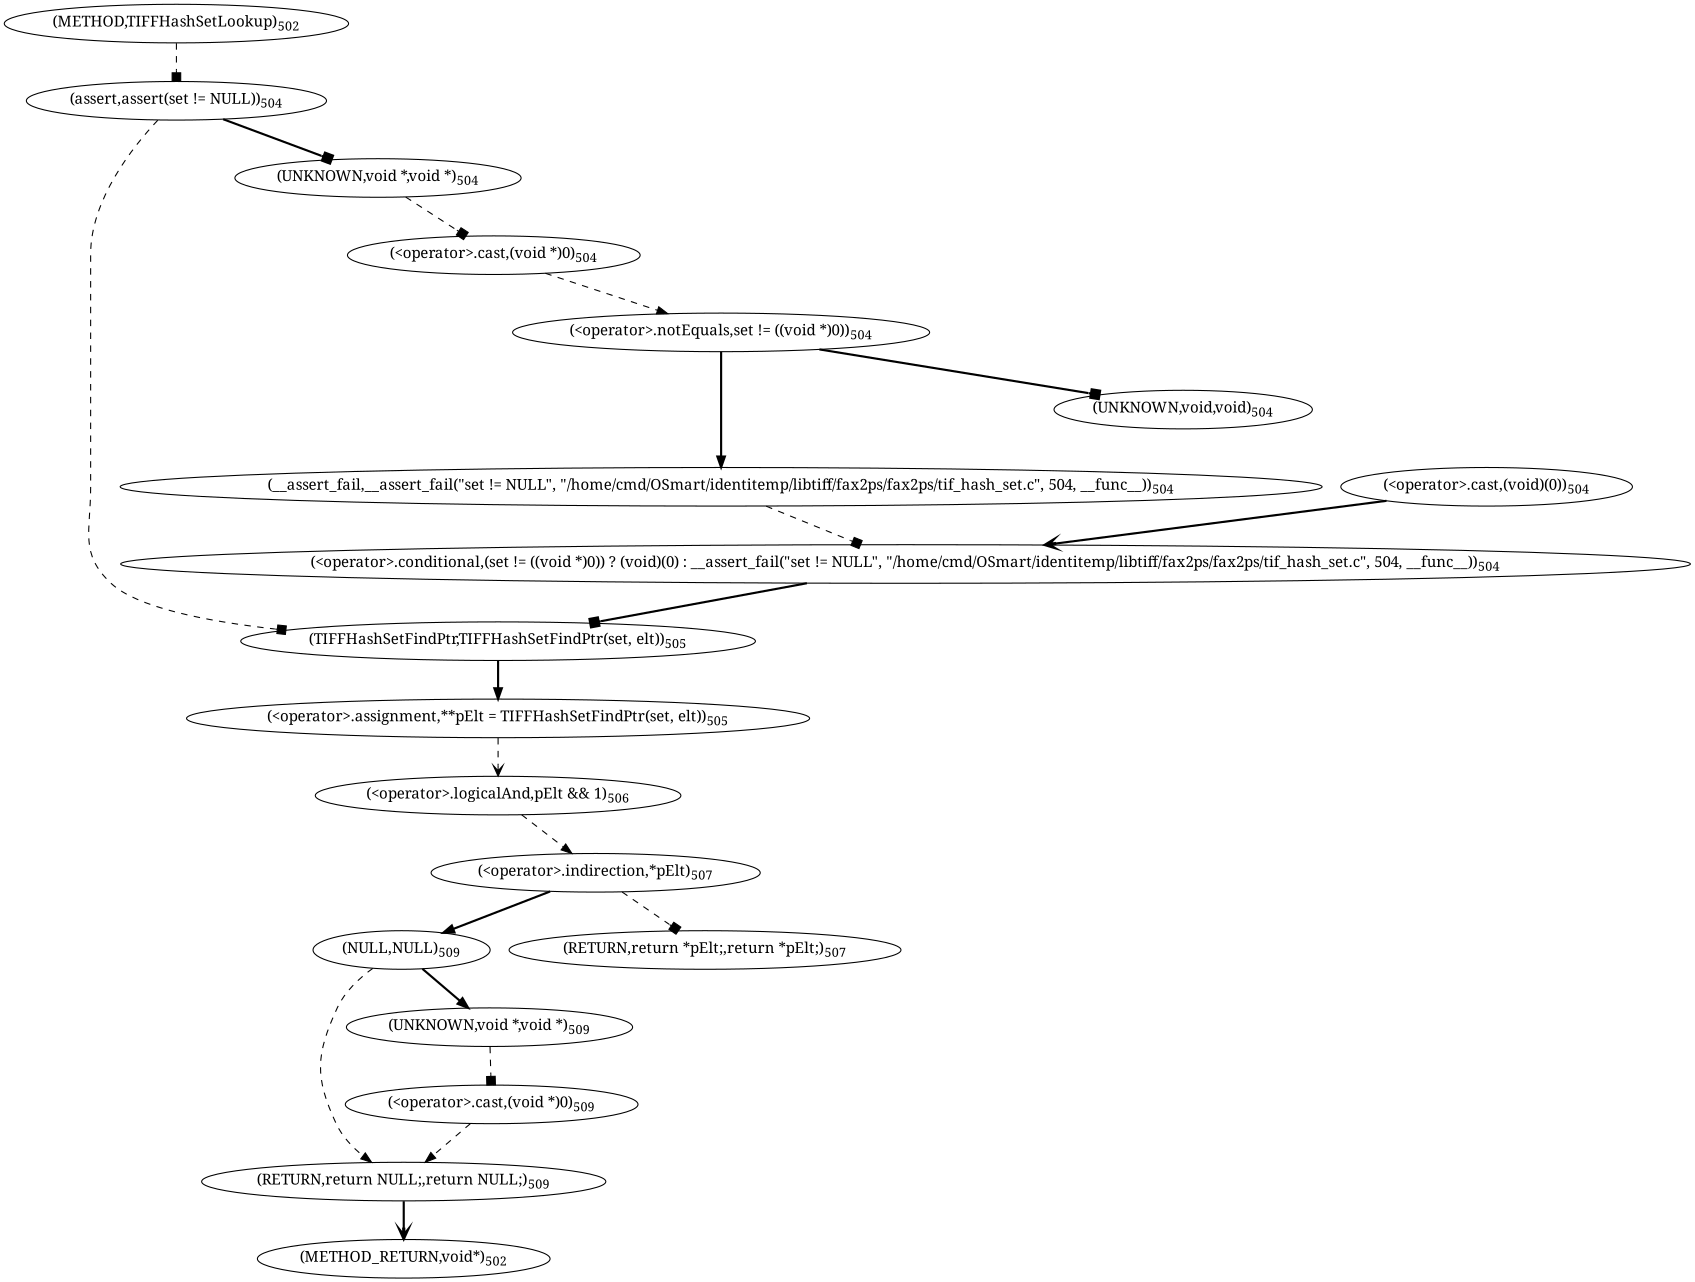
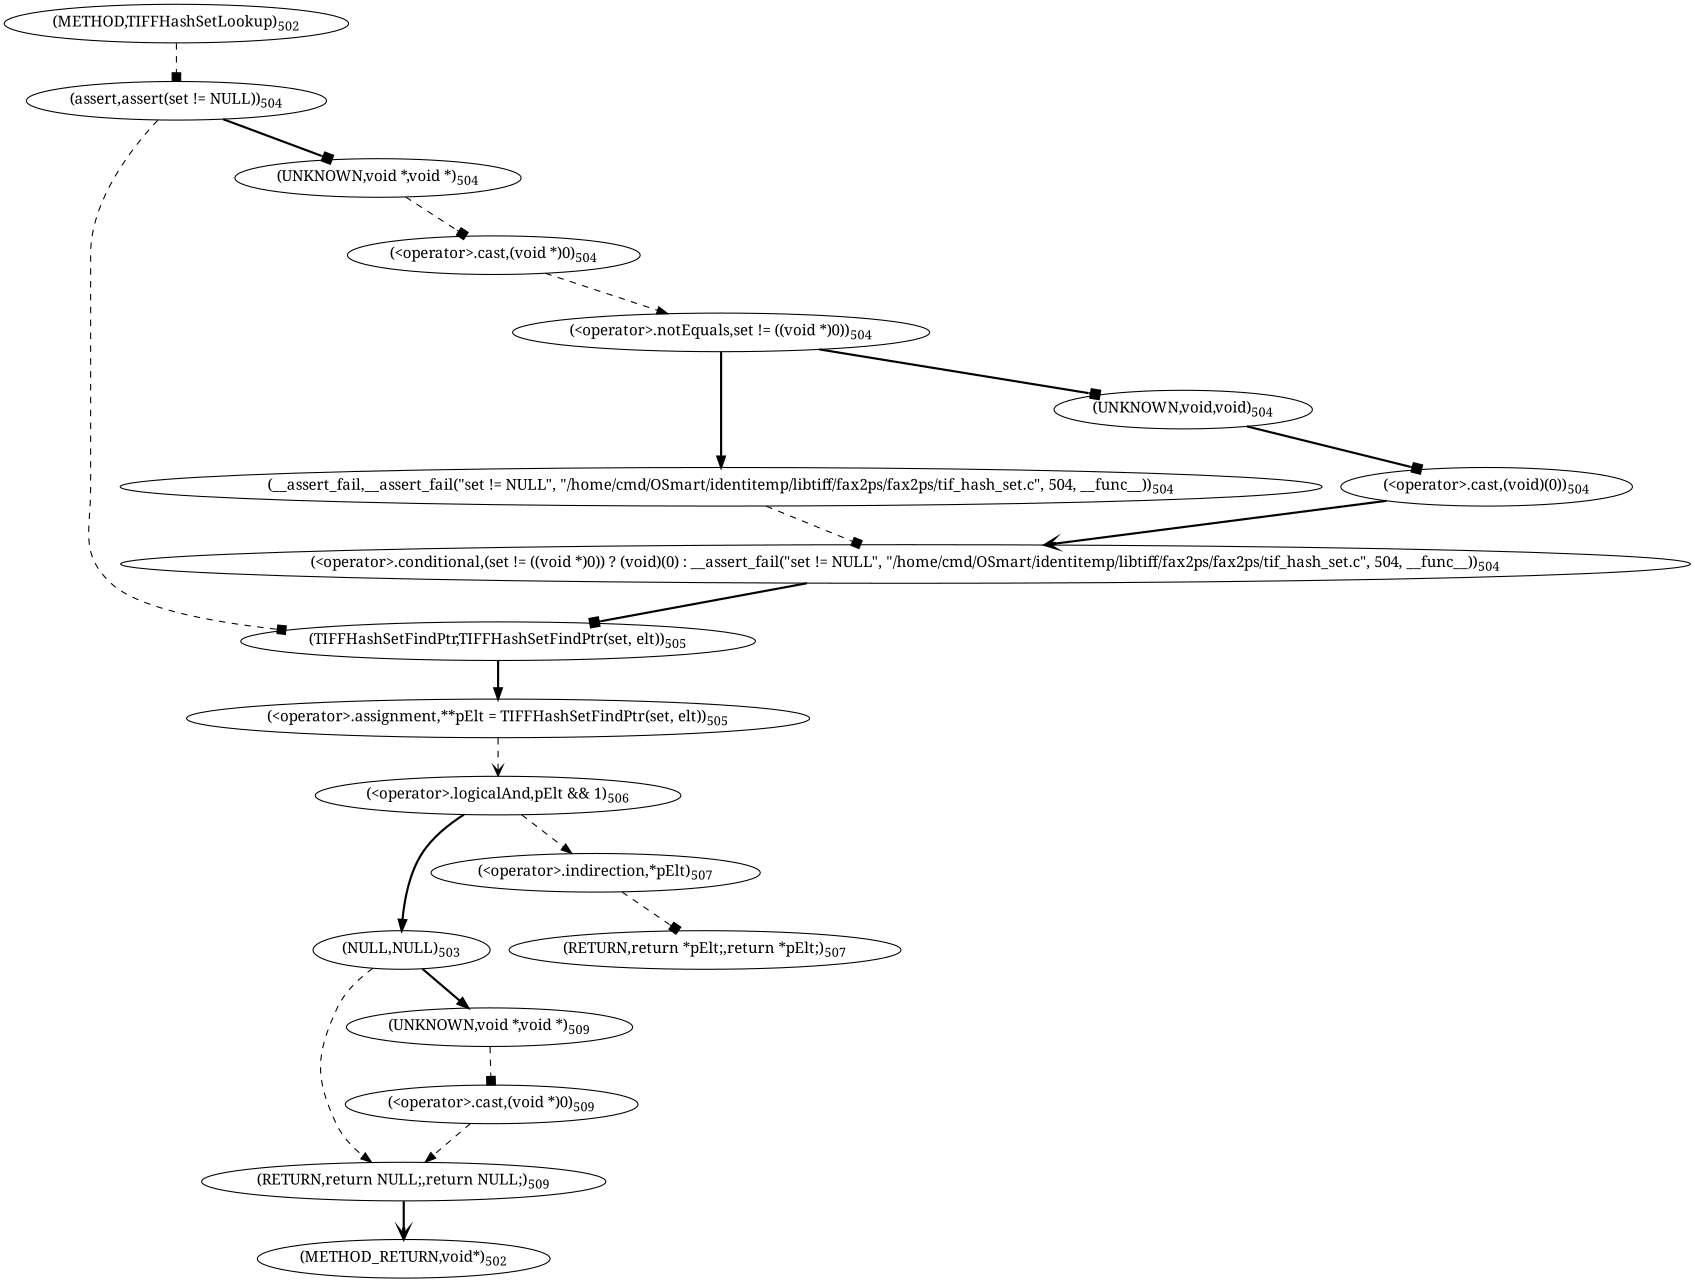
edge "(UNKNOWN,void,void)" -> "(<operator>.cast,(void)(0))": added
edge "(<operator>.indirection,*pElt)" -> "(NULL,NULL)": now "(<operator>.logicalAnd,pElt && 1)" -> "(NULL,NULL)"
node "(NULL,NULL)": text "509" -> "503"
